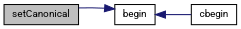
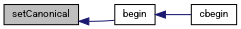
edge "setCanonical" -> "begin": reversed
